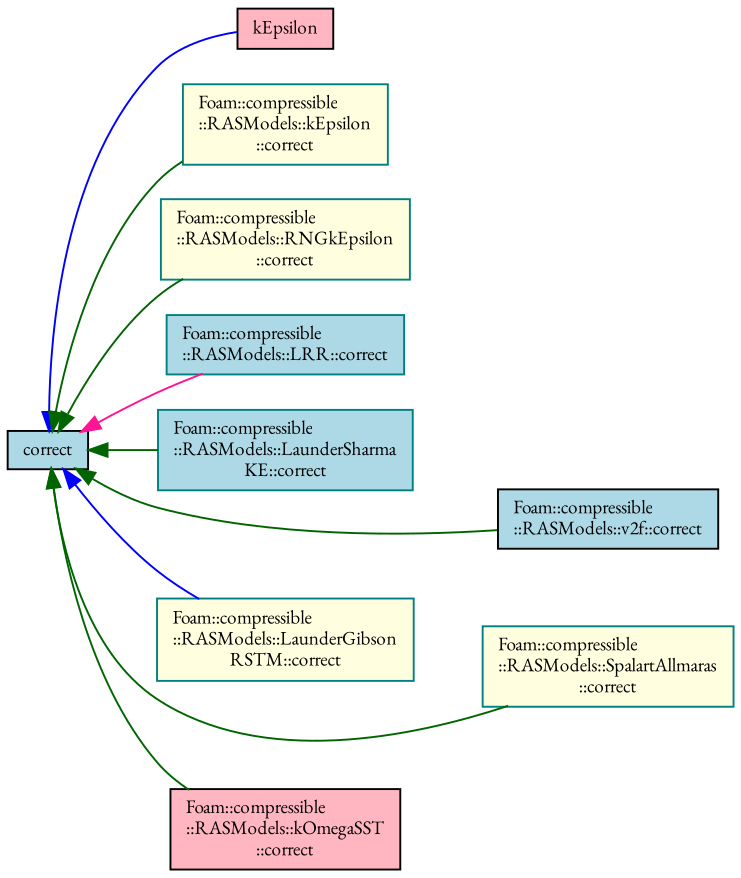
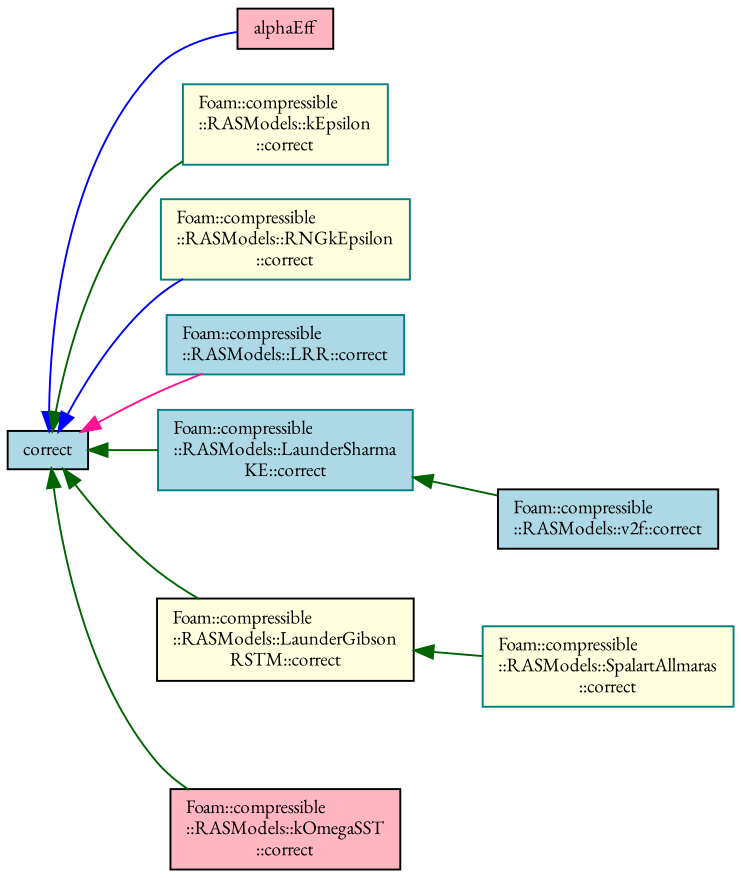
node "kEpsilon": label "kEpsilon" -> "alphaEff"
edge "Foam::compressible ::RASModels::RNGkEpsilon ::correct" -> "correct": color darkgreen -> blue
edge "Foam::compressible ::RASModels::v2f::correct" -> "correct": now "Foam::compressible ::RASModels::v2f::correct" -> "Foam::compressible ::RASModels::LaunderSharma KE::correct"
edge "Foam::compressible ::RASModels::LaunderGibson RSTM::correct" -> "correct": color blue -> darkgreen
node "Foam::compressible ::RASModels::LaunderGibson RSTM::correct": color teal -> black
edge "Foam::compressible ::RASModels::SpalartAllmaras ::correct" -> "correct": now "Foam::compressible ::RASModels::SpalartAllmaras ::correct" -> "Foam::compressible ::RASModels::LaunderGibson RSTM::correct"
